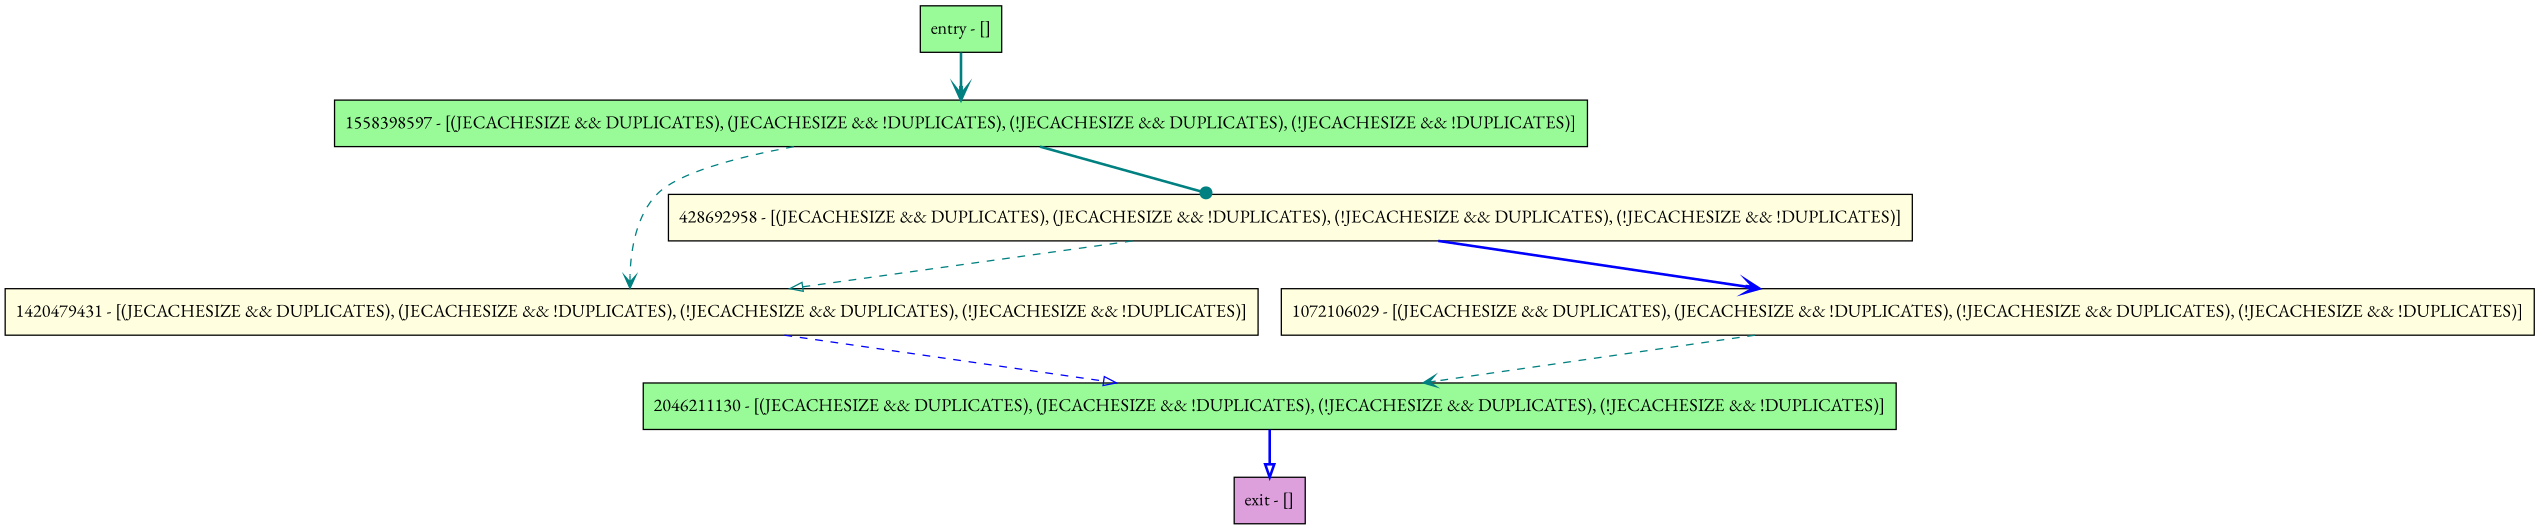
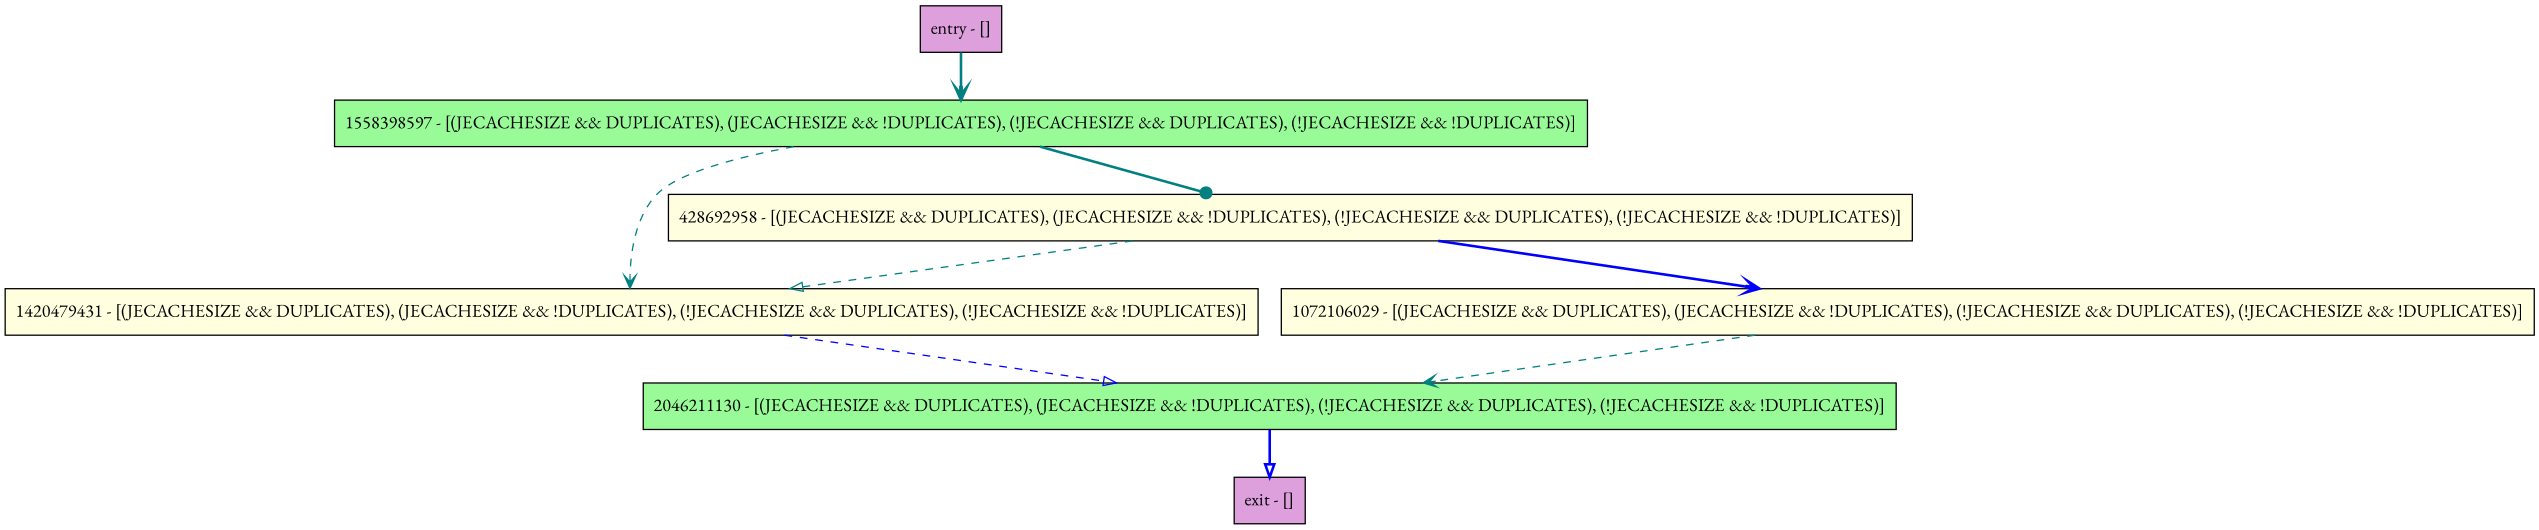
node "entry - []": fillcolor palegreen -> plum
